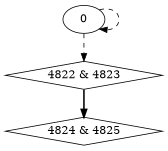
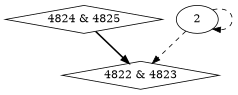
node "0": label "0" -> "2"
edge "4822 & 4823" -> "4824 & 4825": reversed
